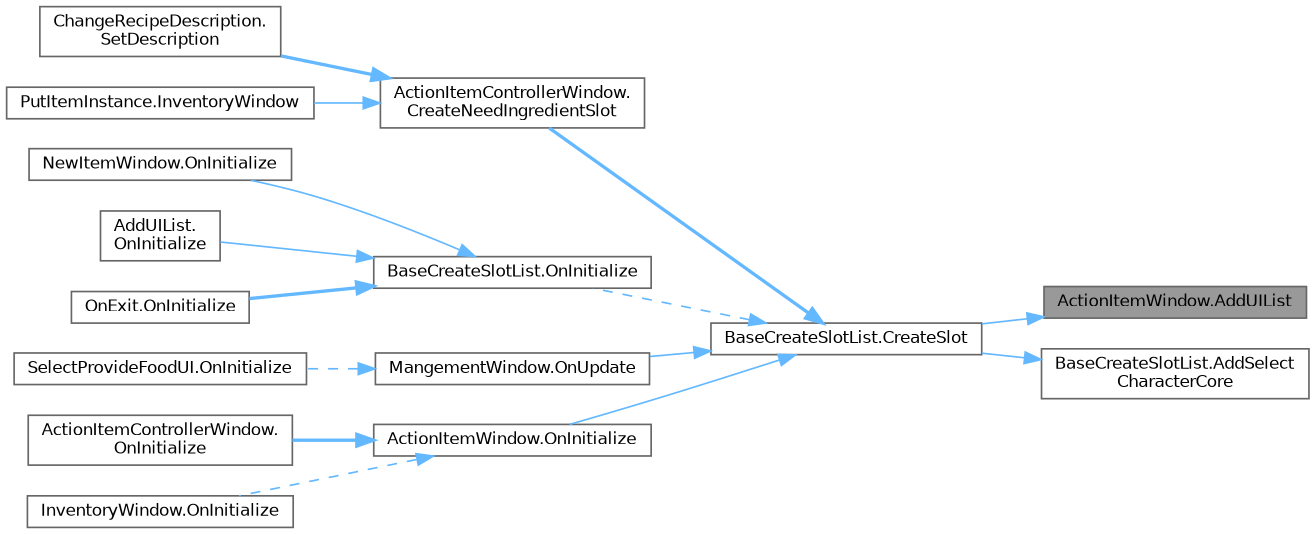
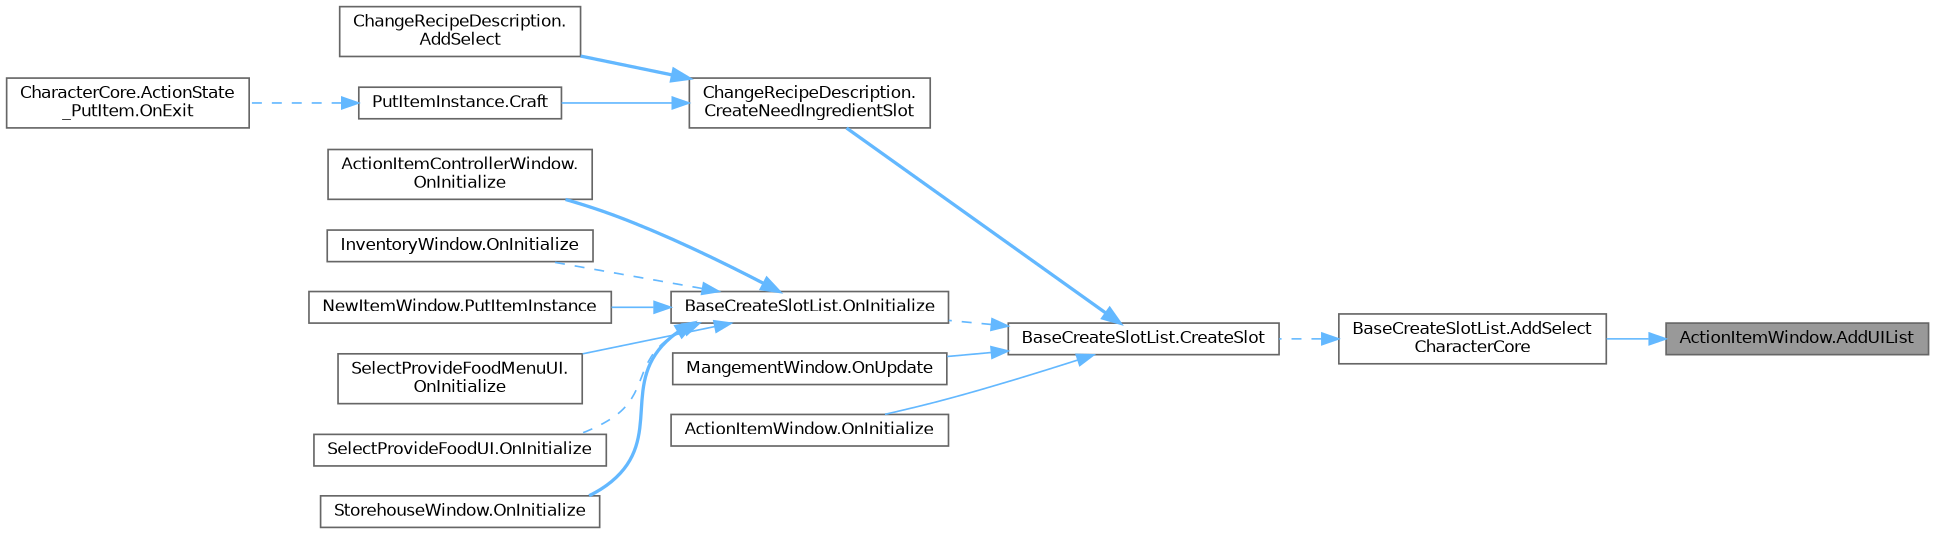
node "ChangeRecipeDescription. SetDescription": label "ChangeRecipeDescription. SetDescription" -> "ChangeRecipeDescription. AddSelect"
node "CharacterCore.ActionState _PutItem.OnExit": added
node "PutItemInstance.InventoryWindow": label "PutItemInstance.InventoryWindow" -> "PutItemInstance.Craft"
node "ActionItemControllerWindow. CreateNeedIngredientSlot": label "ActionItemControllerWindow. CreateNeedIngredientSlot" -> "ChangeRecipeDescription. CreateNeedIngredientSlot"
node "NewItemWindow.OnInitialize": label "NewItemWindow.OnInitialize" -> "NewItemWindow.PutItemInstance"
node "AddUIList. OnInitialize": label "AddUIList. OnInitialize" -> "SelectProvideFoodMenuUI. OnInitialize"
node "OnExit.OnInitialize": label "OnExit.OnInitialize" -> "StorehouseWindow.OnInitialize"
edge "BaseCreateSlotList.CreateSlot" -> "ActionItemWindow.AddUIList": now "BaseCreateSlotList.AddSelect CharacterCore" -> "ActionItemWindow.AddUIList"
edge "BaseCreateSlotList.CreateSlot" -> "BaseCreateSlotList.AddSelect CharacterCore": style solid -> dashed
edge "SelectProvideFoodUI.OnInitialize" -> "MangementWindow.OnUpdate": now "SelectProvideFoodUI.OnInitialize" -> "BaseCreateSlotList.OnInitialize"
edge "ActionItemControllerWindow. OnInitialize" -> "ActionItemWindow.OnInitialize": now "ActionItemControllerWindow. OnInitialize" -> "BaseCreateSlotList.OnInitialize"
edge "InventoryWindow.OnInitialize" -> "ActionItemWindow.OnInitialize": now "InventoryWindow.OnInitialize" -> "BaseCreateSlotList.OnInitialize"
